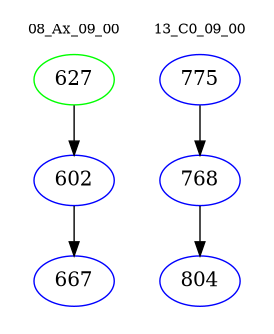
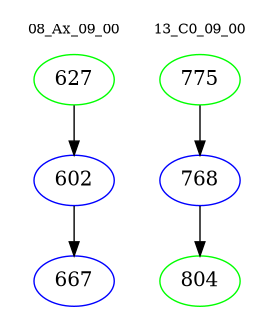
node "775": color blue -> green
node "804": color blue -> green
